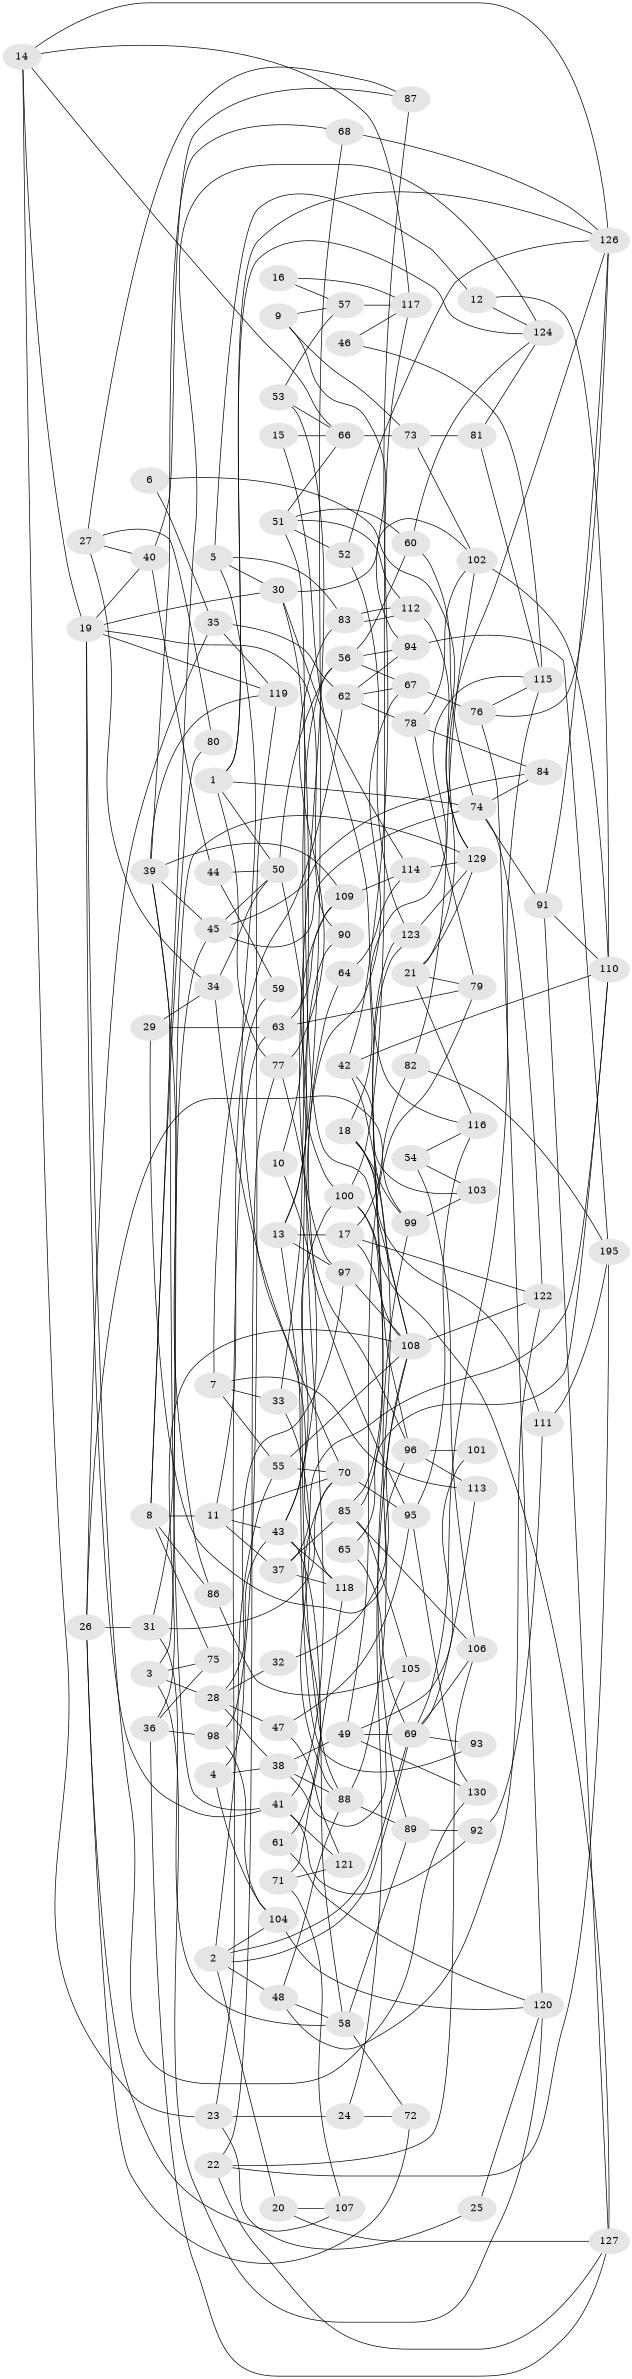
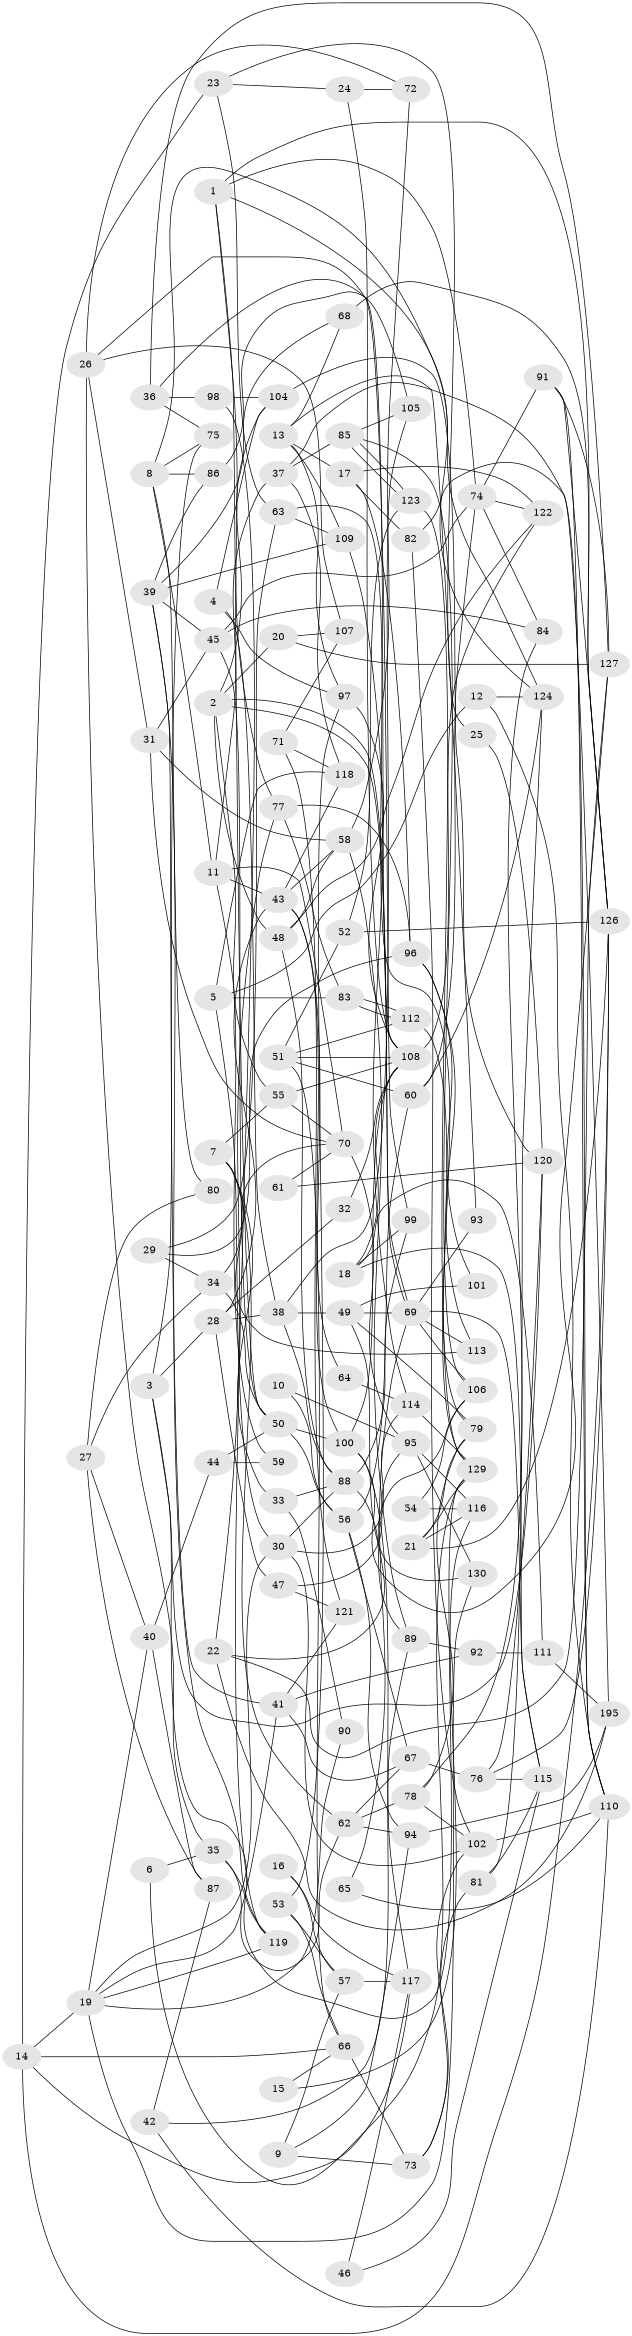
node "103": removed
